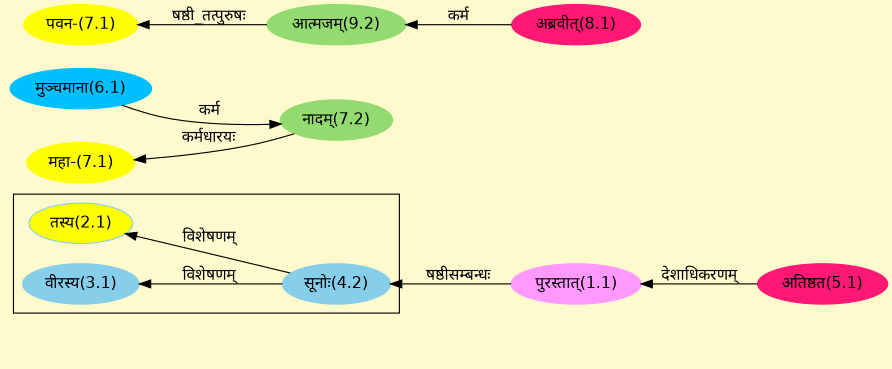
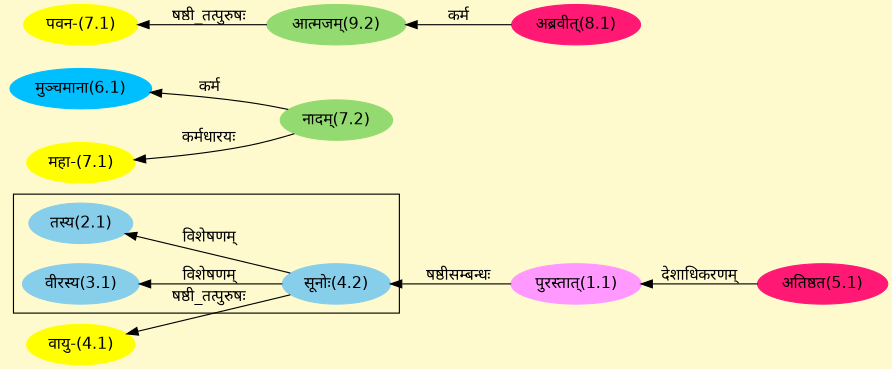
edge "मुञ्चमाना(6.1)" -> "नादम्(7.2)": reversed
node "तस्य(2.1)": fillcolor #ffff00 -> #87ceeb
node "वायु-(4.1)": added
